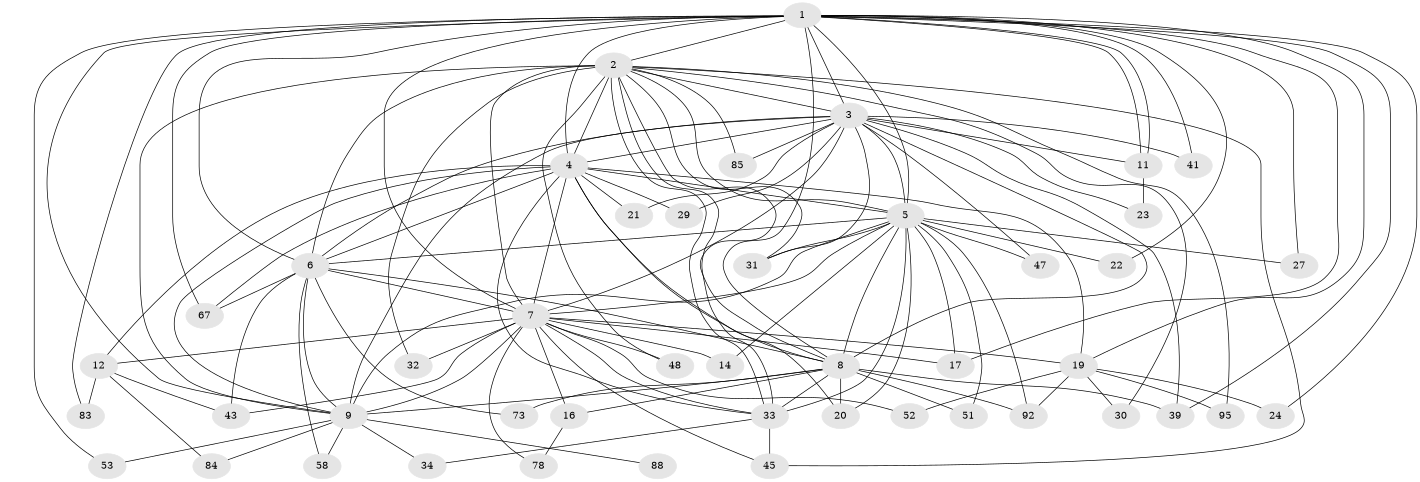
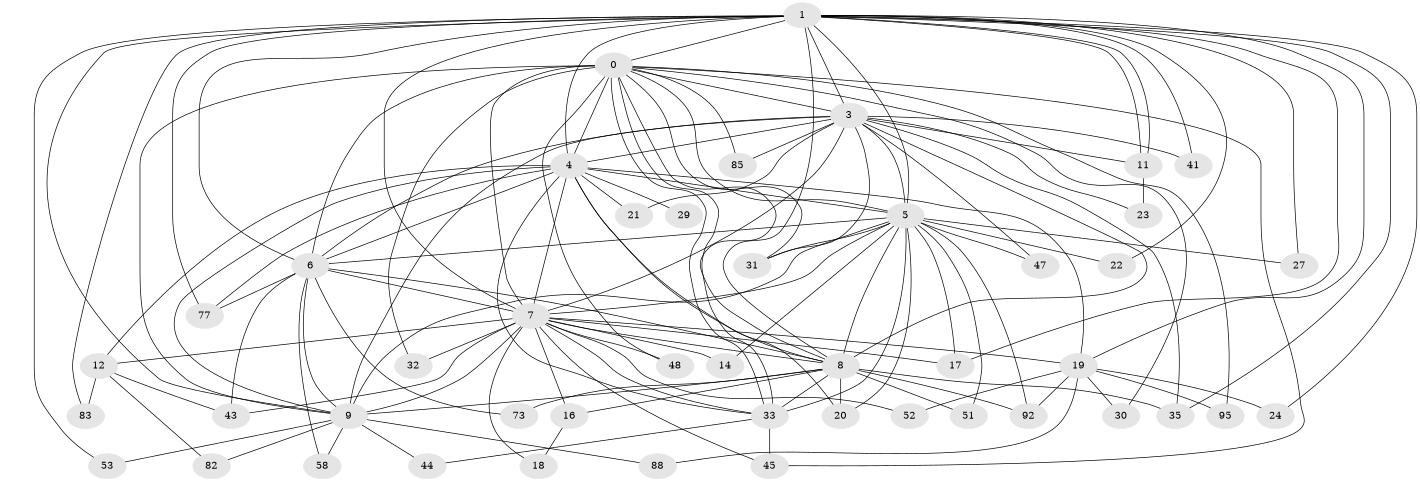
node "2": label "2" -> "0"
edge "3" -- "29": removed
node "67": label "67" -> "77"
edge "7" -- "8": added
node "39": label "39" -> "35"
edge "19" -- "88": added
node "84": label "84" -> "82"
node "34": label "34" -> "44"
node "78": label "78" -> "18"
